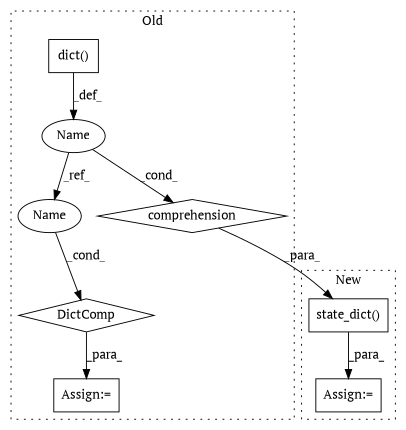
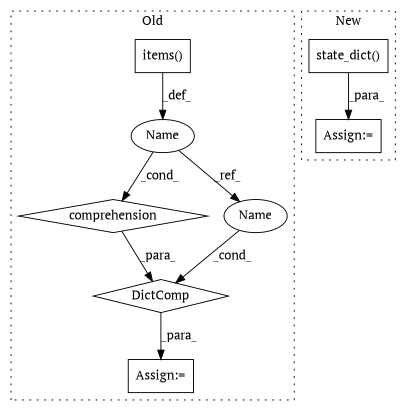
node "dict()": label "dict()" -> "items()"
edge "comprehension" -> "state_dict()": now "comprehension" -> "DictComp"
